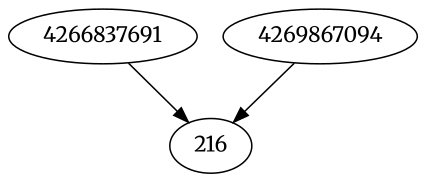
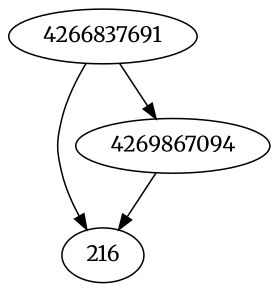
edge "4266837691" -> "4269867094": added
